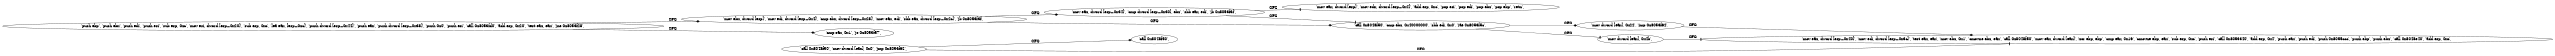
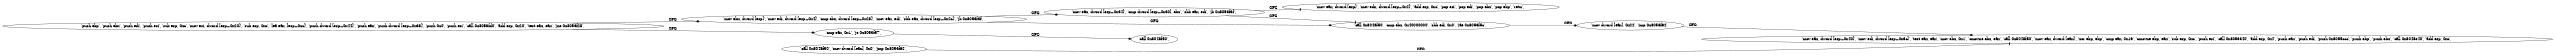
node "'mov dword [eax], 0x4b',": removed
edge "'call 0x8048f50', 'mov dword [eax], 0x0', 'jmp 0x8053f62'," -> "'call 0x8048f50',": now "'cmp eax, 0x1', 'je 0x8053f57'," -> "'call 0x8048f50',"
